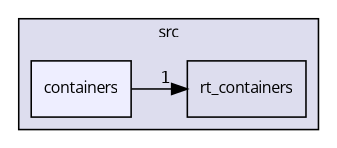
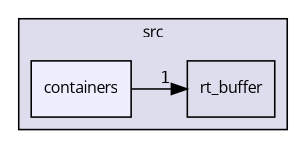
node "rt_containers": label "rt_containers" -> "rt_buffer"
